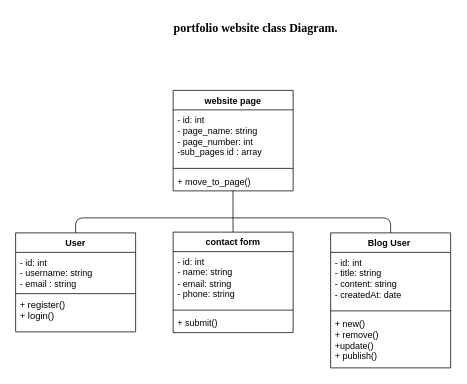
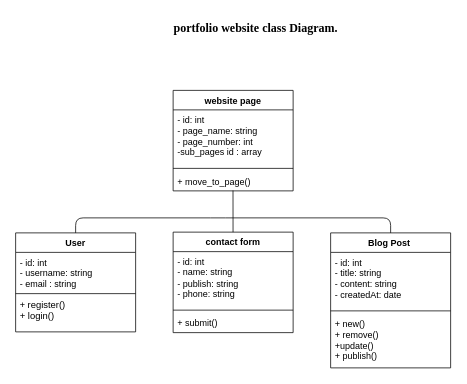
node "Blog User": label "Blog User" -> "Blog Post"
node "- id: int- name: string- email: string- phone: string": label "- id: int- name: string- email: string- phone: string" -> "- id: int- name: string- publish: string- phone: string"
